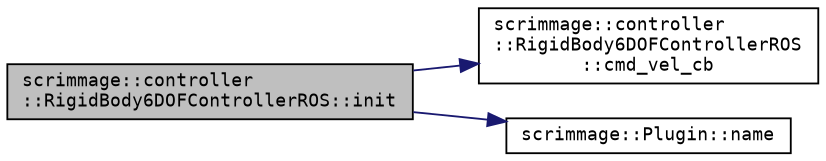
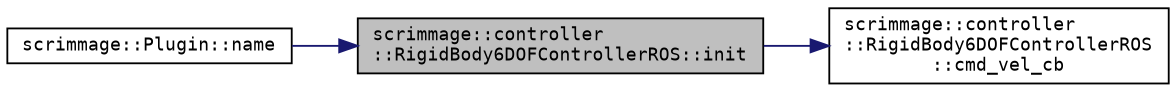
edge "scrimmage::controller ::RigidBody6DOFControllerROS::init" -> "scrimmage::Plugin::name": reversed
